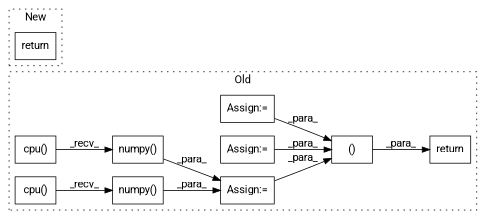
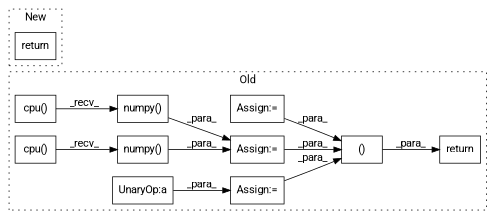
node "UnaryOp:a": added
